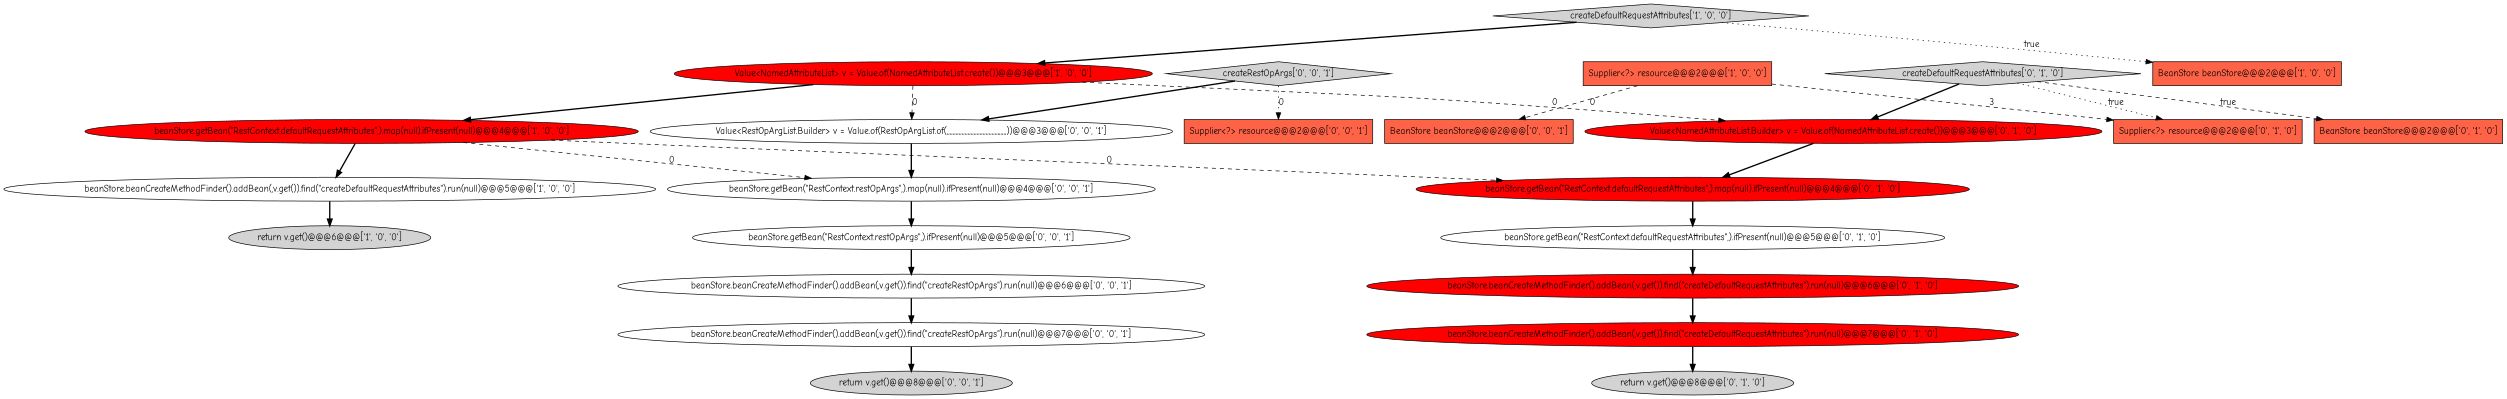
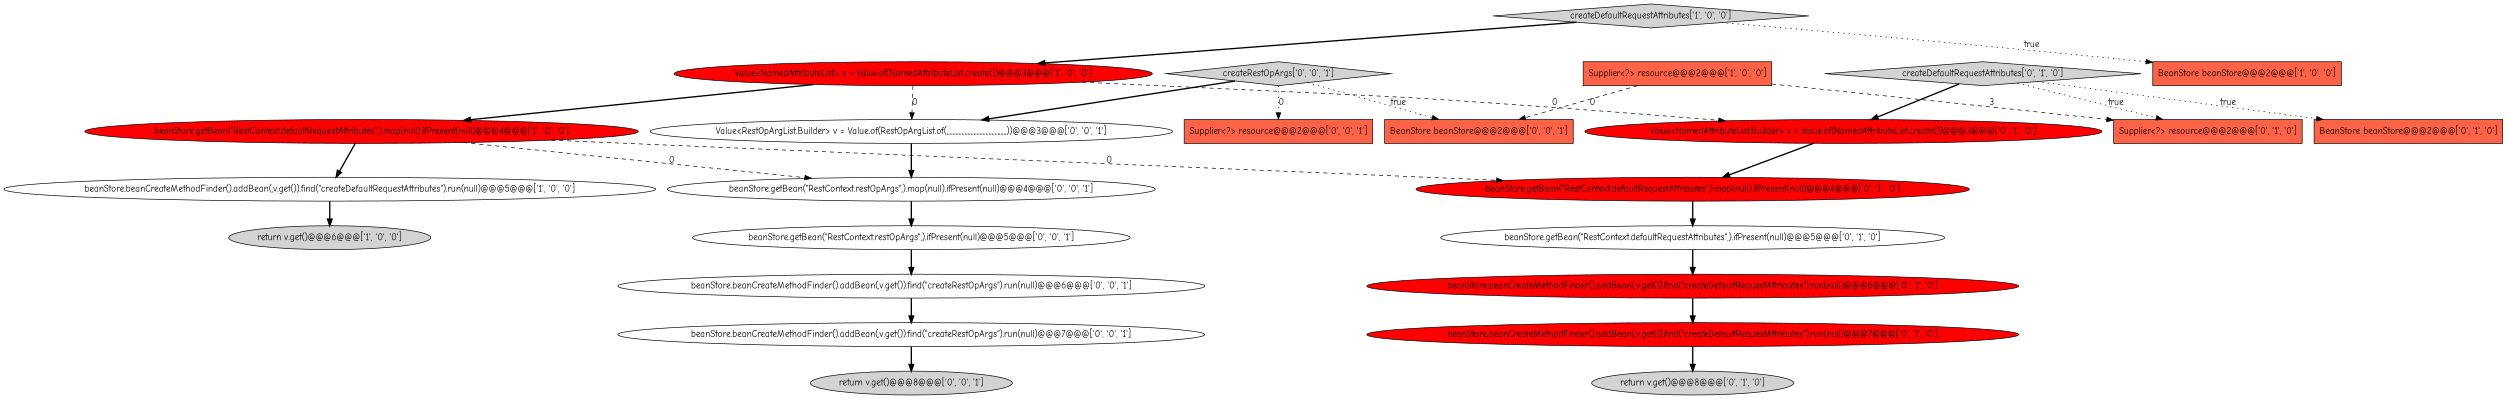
edge "createRestOpArgs['0', '0', '1']" -> "BeanStore beanStore@@@2@@@['0', '0', '1']": added, label "true"
edge "createDefaultRequestAttributes['0', '1', '0']" -> "BeanStore beanStore@@@2@@@['0', '1', '0']": style dashed -> dotted
